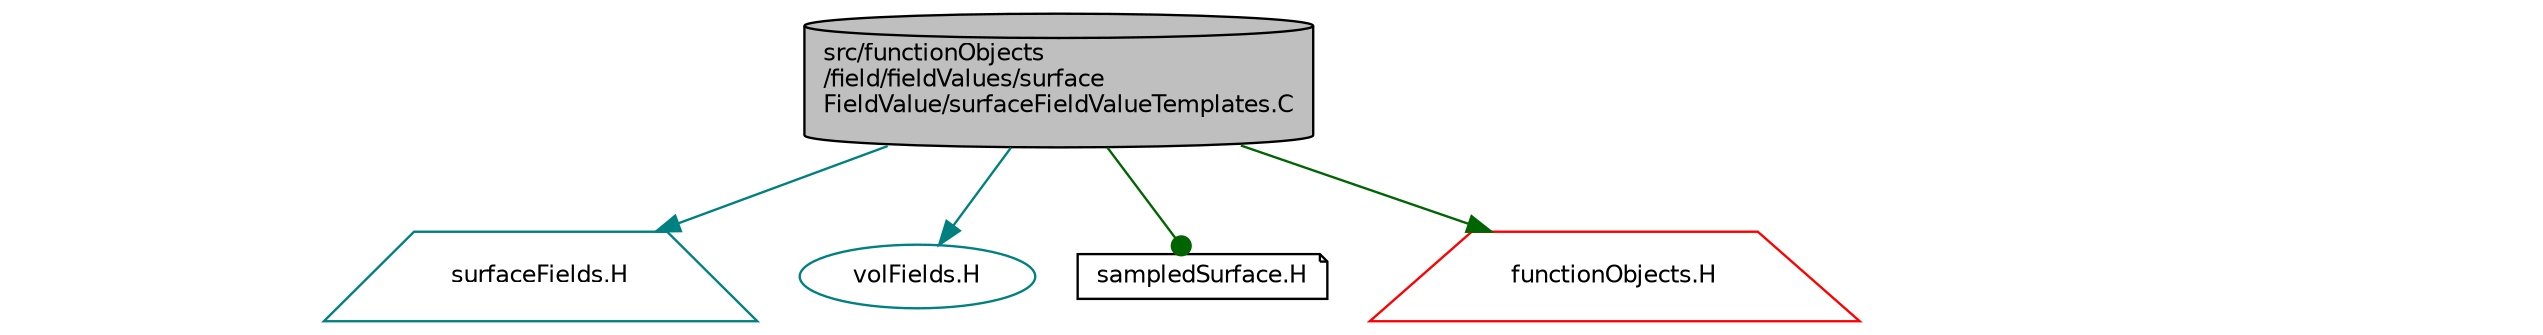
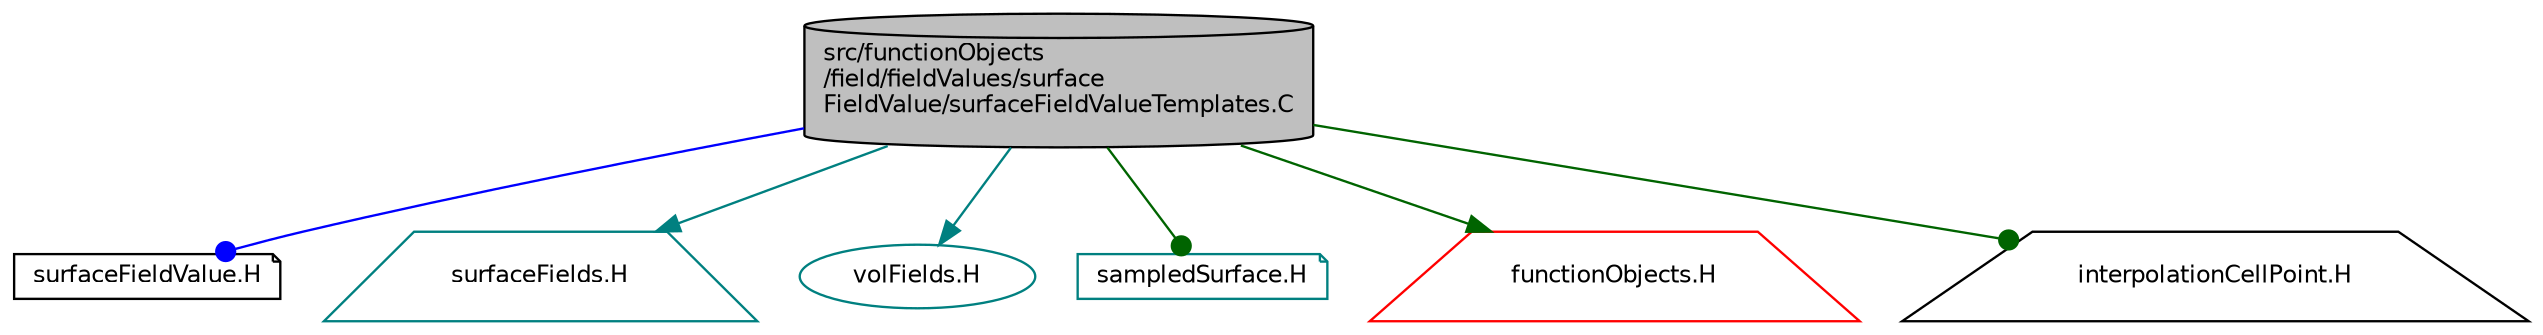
node "surfaceFieldValue.H": added
node "sampledSurface.H": color black -> teal
node "interpolationCellPoint.H": added
